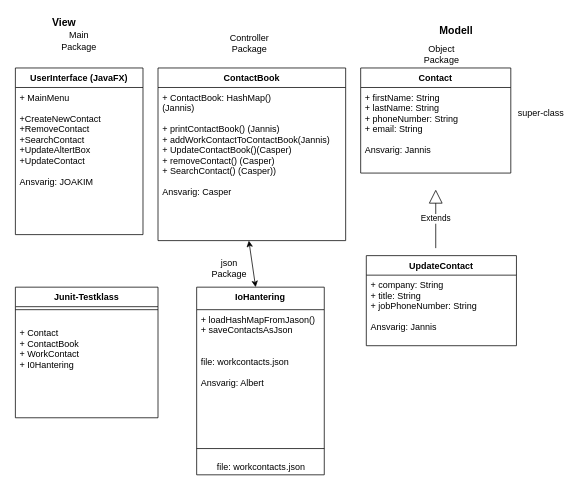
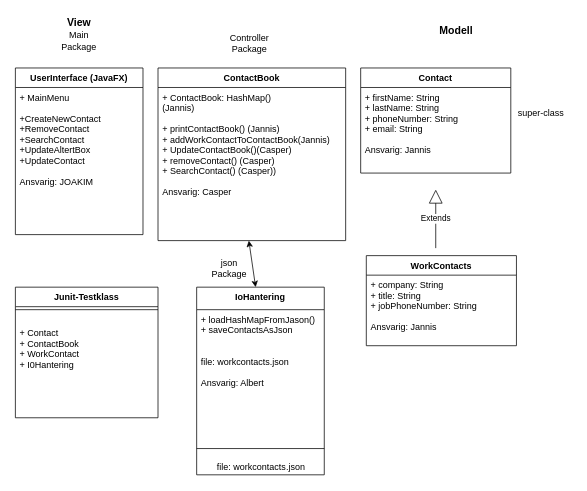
node "View": moved (64, 23) -> (79, 23)
node "Object Package": removed
node "UpdateContact": label "UpdateContact" -> "WorkContacts"
